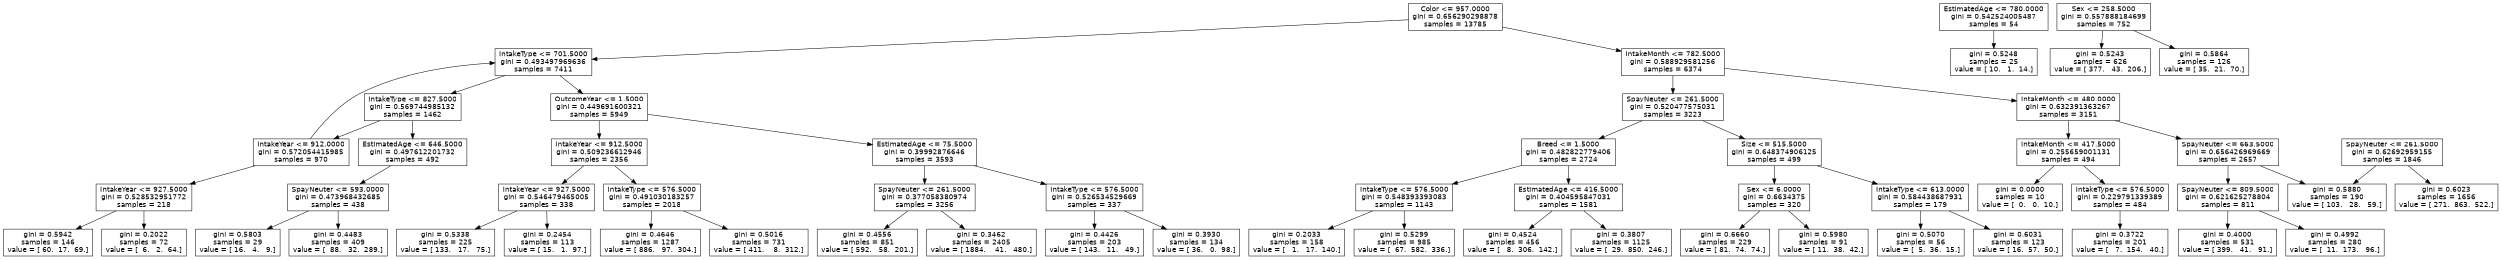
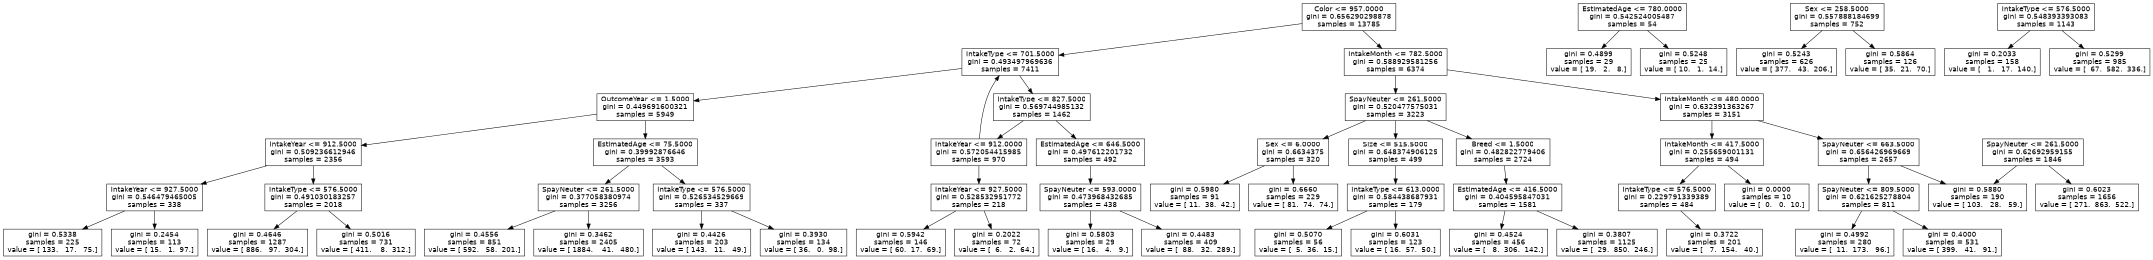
node "gini = 0.4899 samples = 29 value = [ 19.   2.   8.]": added
edge "Size <= 515.5000 gini = 0.648374906125 samples = 499" -> "Sex <= 6.0000 gini = 0.6634375 samples = 320": now "SpayNeuter <= 261.5000 gini = 0.520477575031 samples = 3223" -> "Sex <= 6.0000 gini = 0.6634375 samples = 320"
edge "Breed <= 1.5000 gini = 0.482822779406 samples = 2724" -> "IntakeType <= 576.5000 gini = 0.548393393083 samples = 1143": removed
